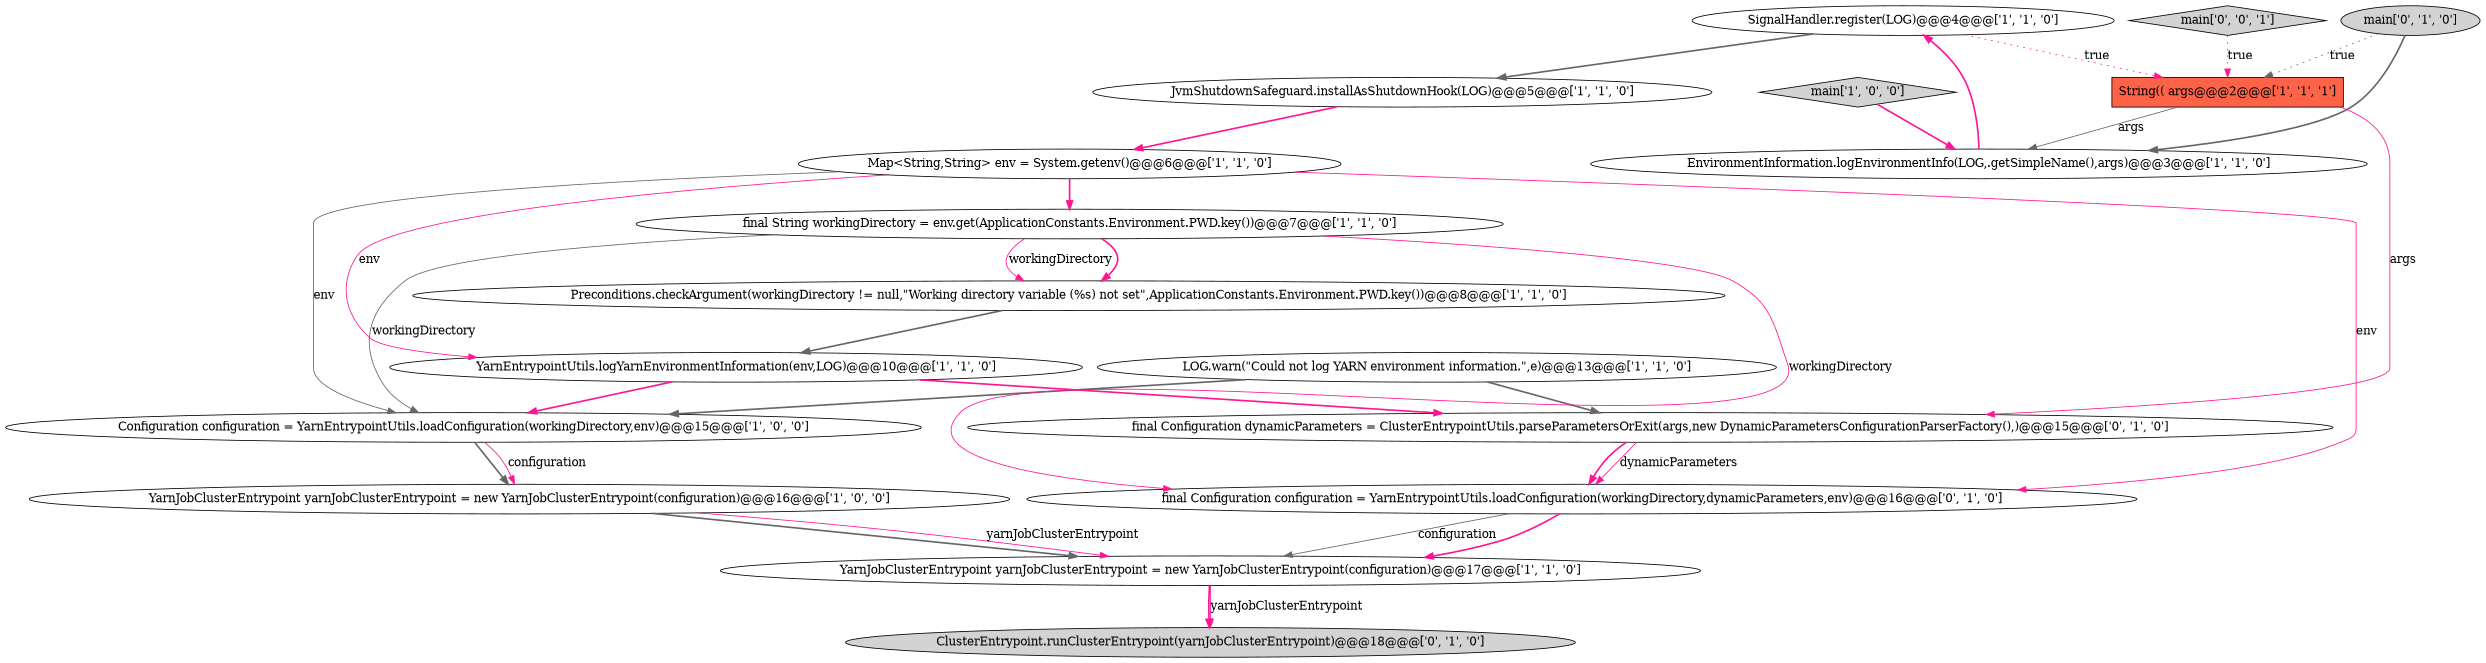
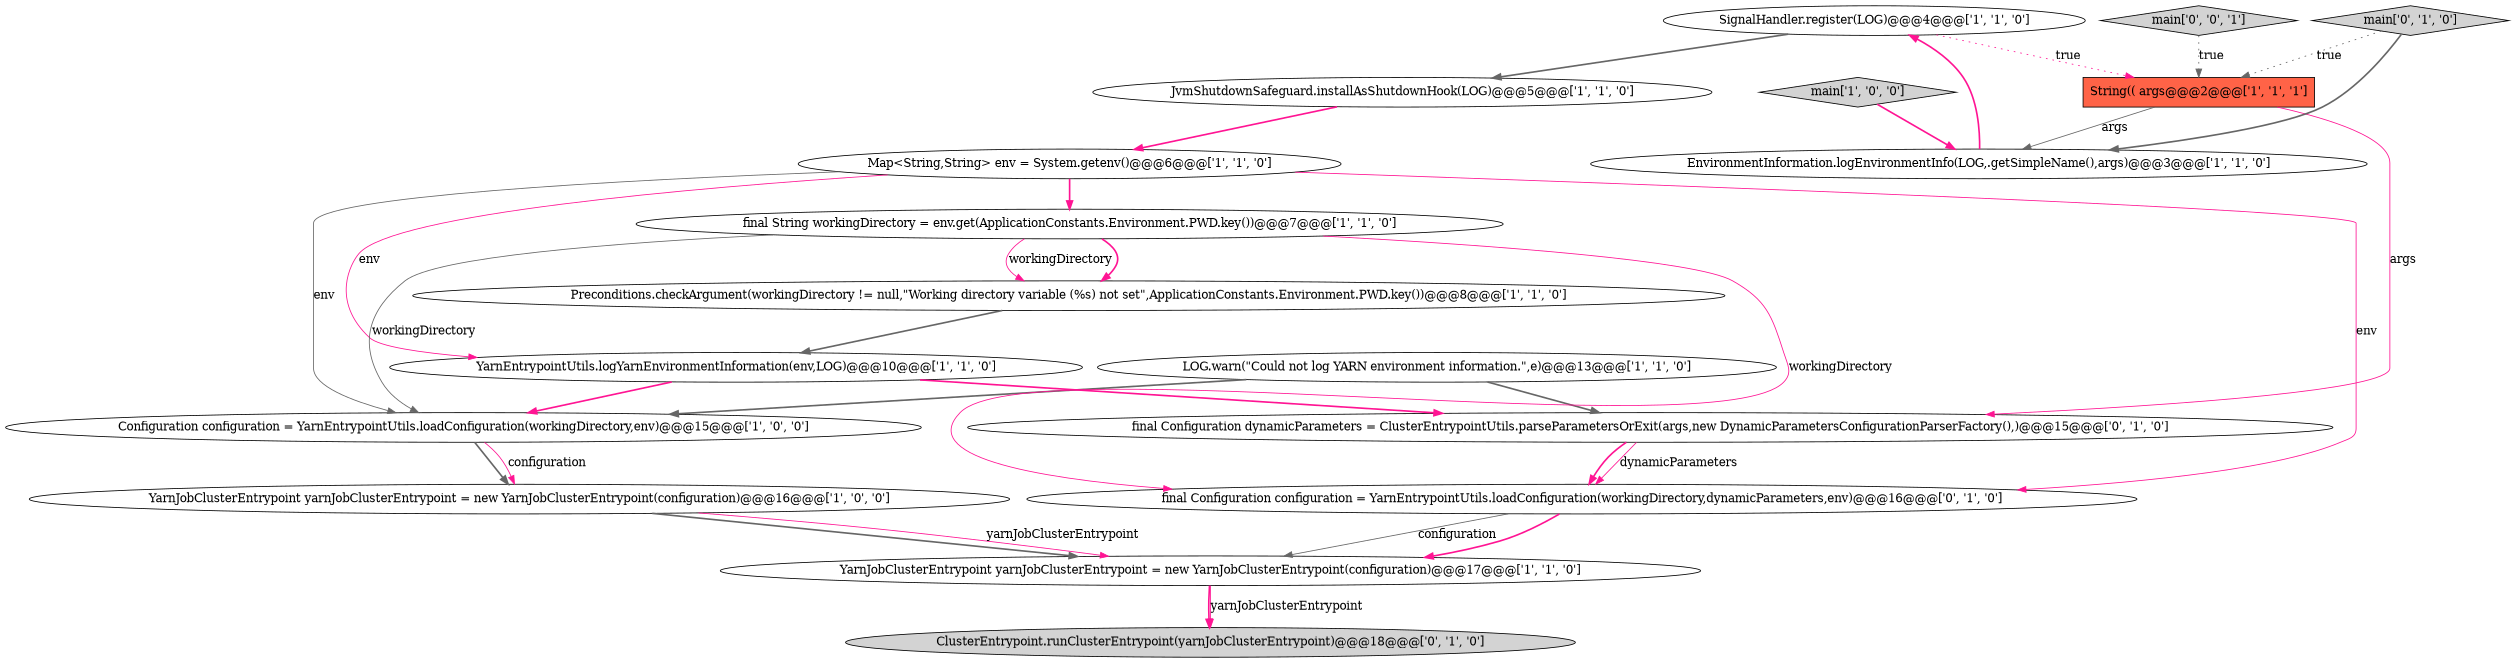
node "main['0', '1', '0']": shape ellipse -> diamond
edge "main['0', '0', '1']" -> "String(( args@@@2@@@['1', '1', '1']": color deeppink -> gray40
